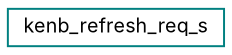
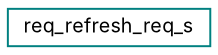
node "kenb_refresh_req_s": label "kenb_refresh_req_s" -> "req_refresh_req_s"
